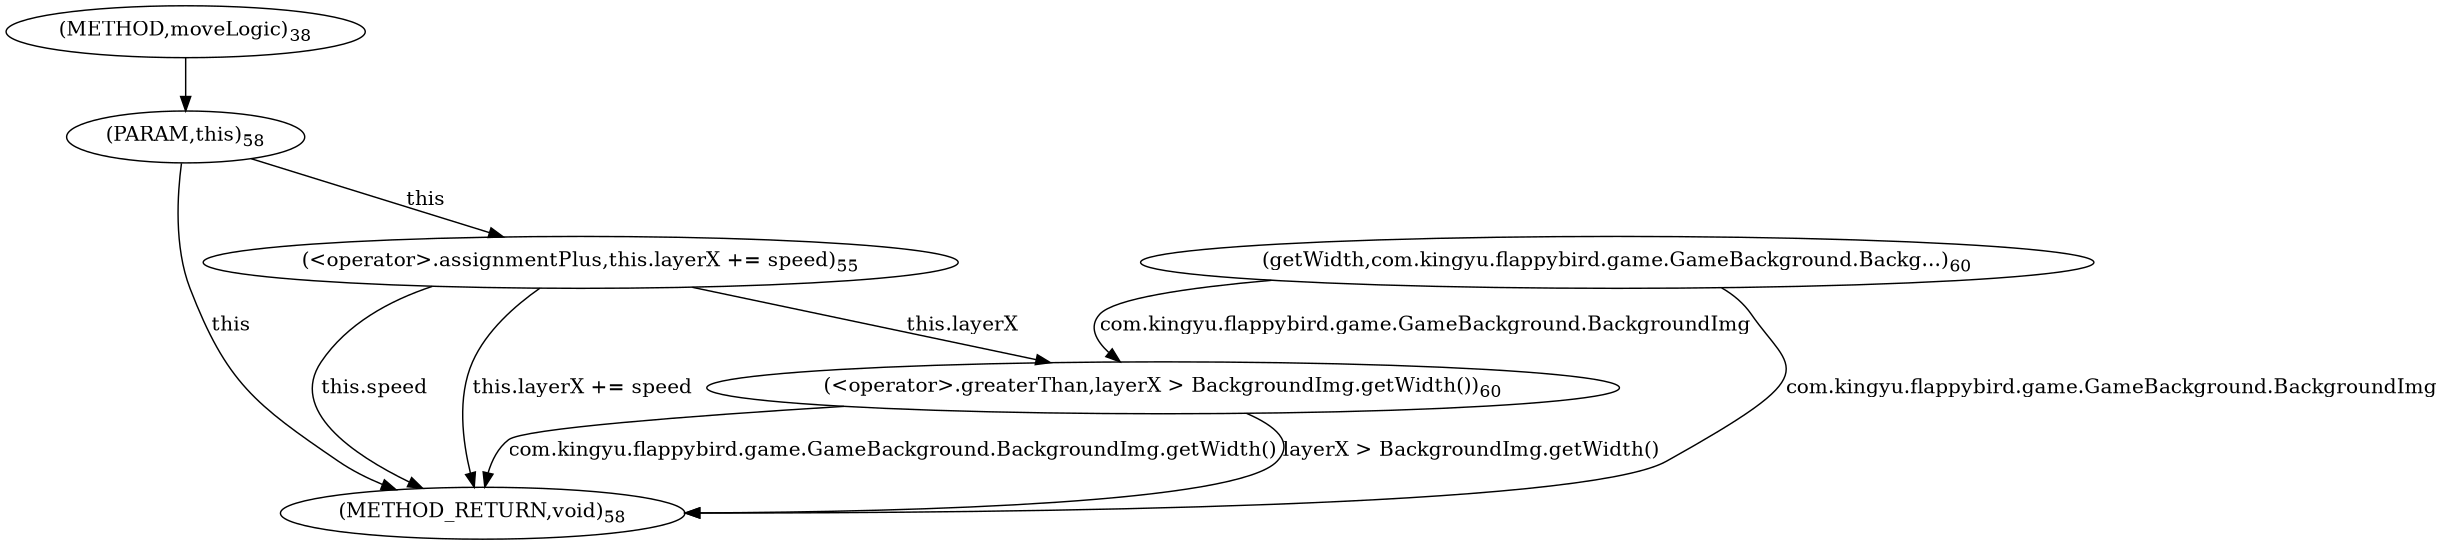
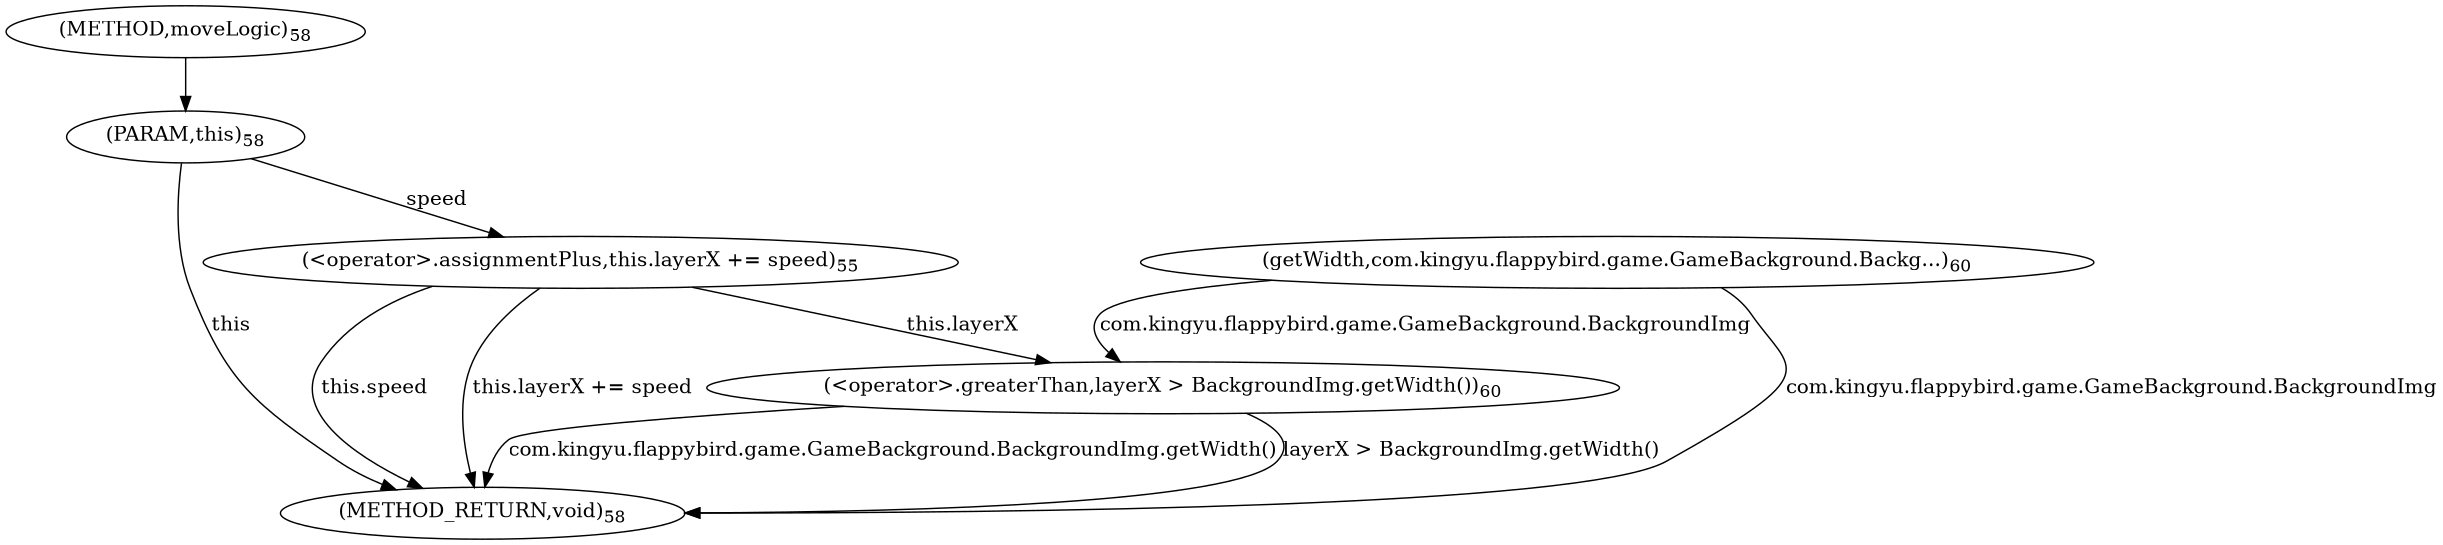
node "(METHOD,moveLogic)": text "38" -> "58"
edge "(PARAM,this)" -> "(<operator>.assignmentPlus,this.layerX += speed)": label "this" -> "speed"
